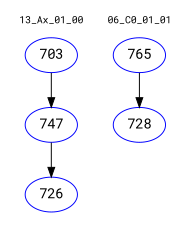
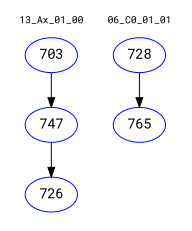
edge "765" -> "728": reversed
